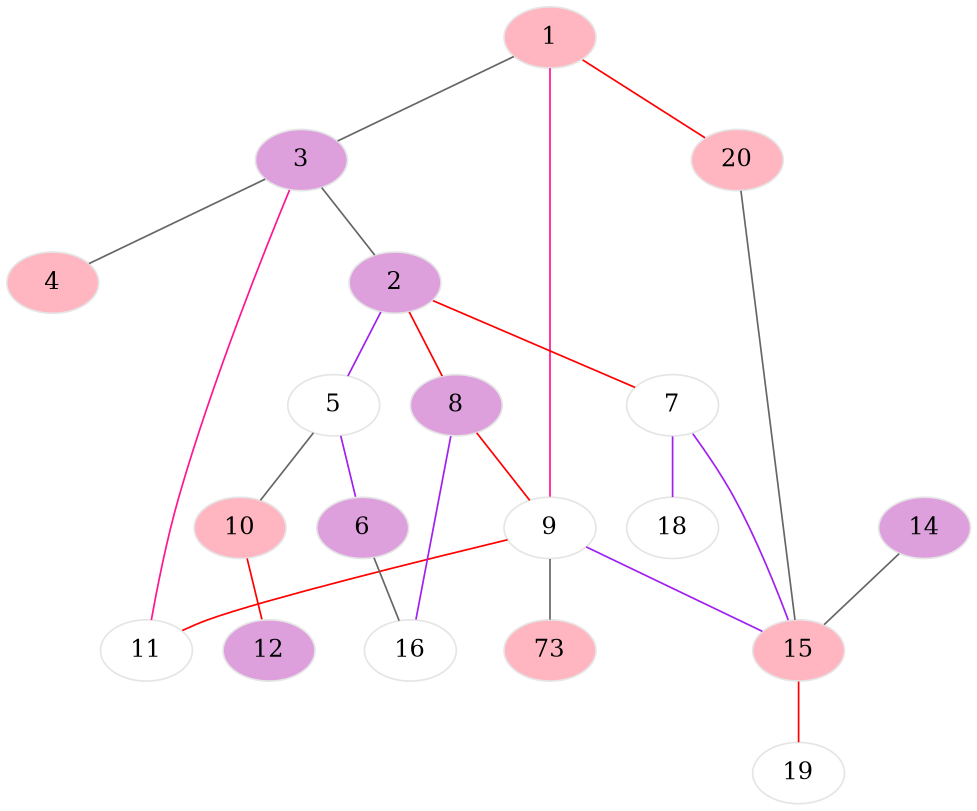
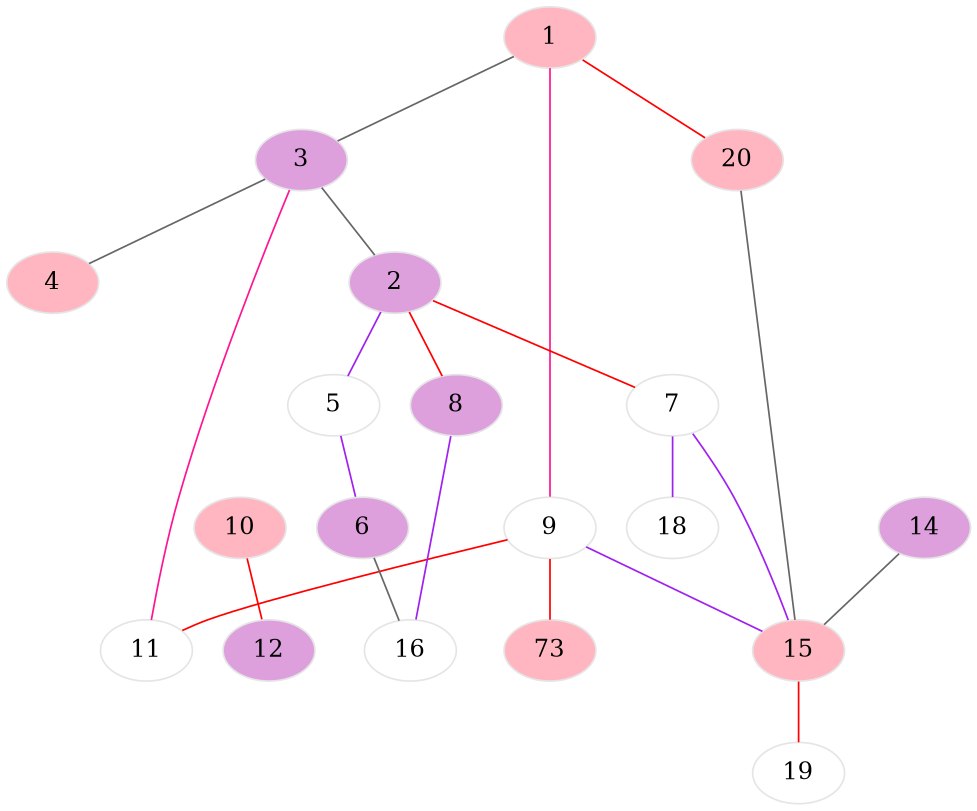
edge "5" -- "10": removed
edge "8" -- "9": removed
edge "9" -- "73": color gray40 -> red
